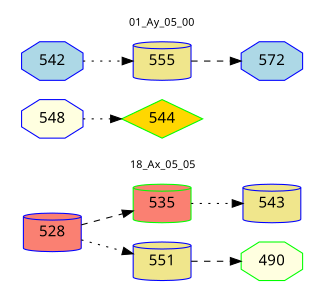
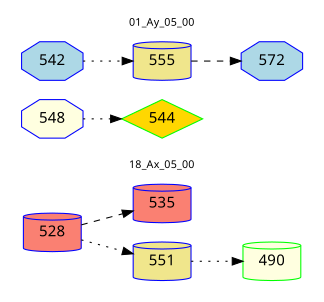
cluster "18_Ax_05_05": label "18_Ax_05_05" -> "18_Ax_05_00"
node "535": color green -> blue
node "543": removed
edge "551" -> "490": style dashed -> dotted
node "490": shape octagon -> cylinder
